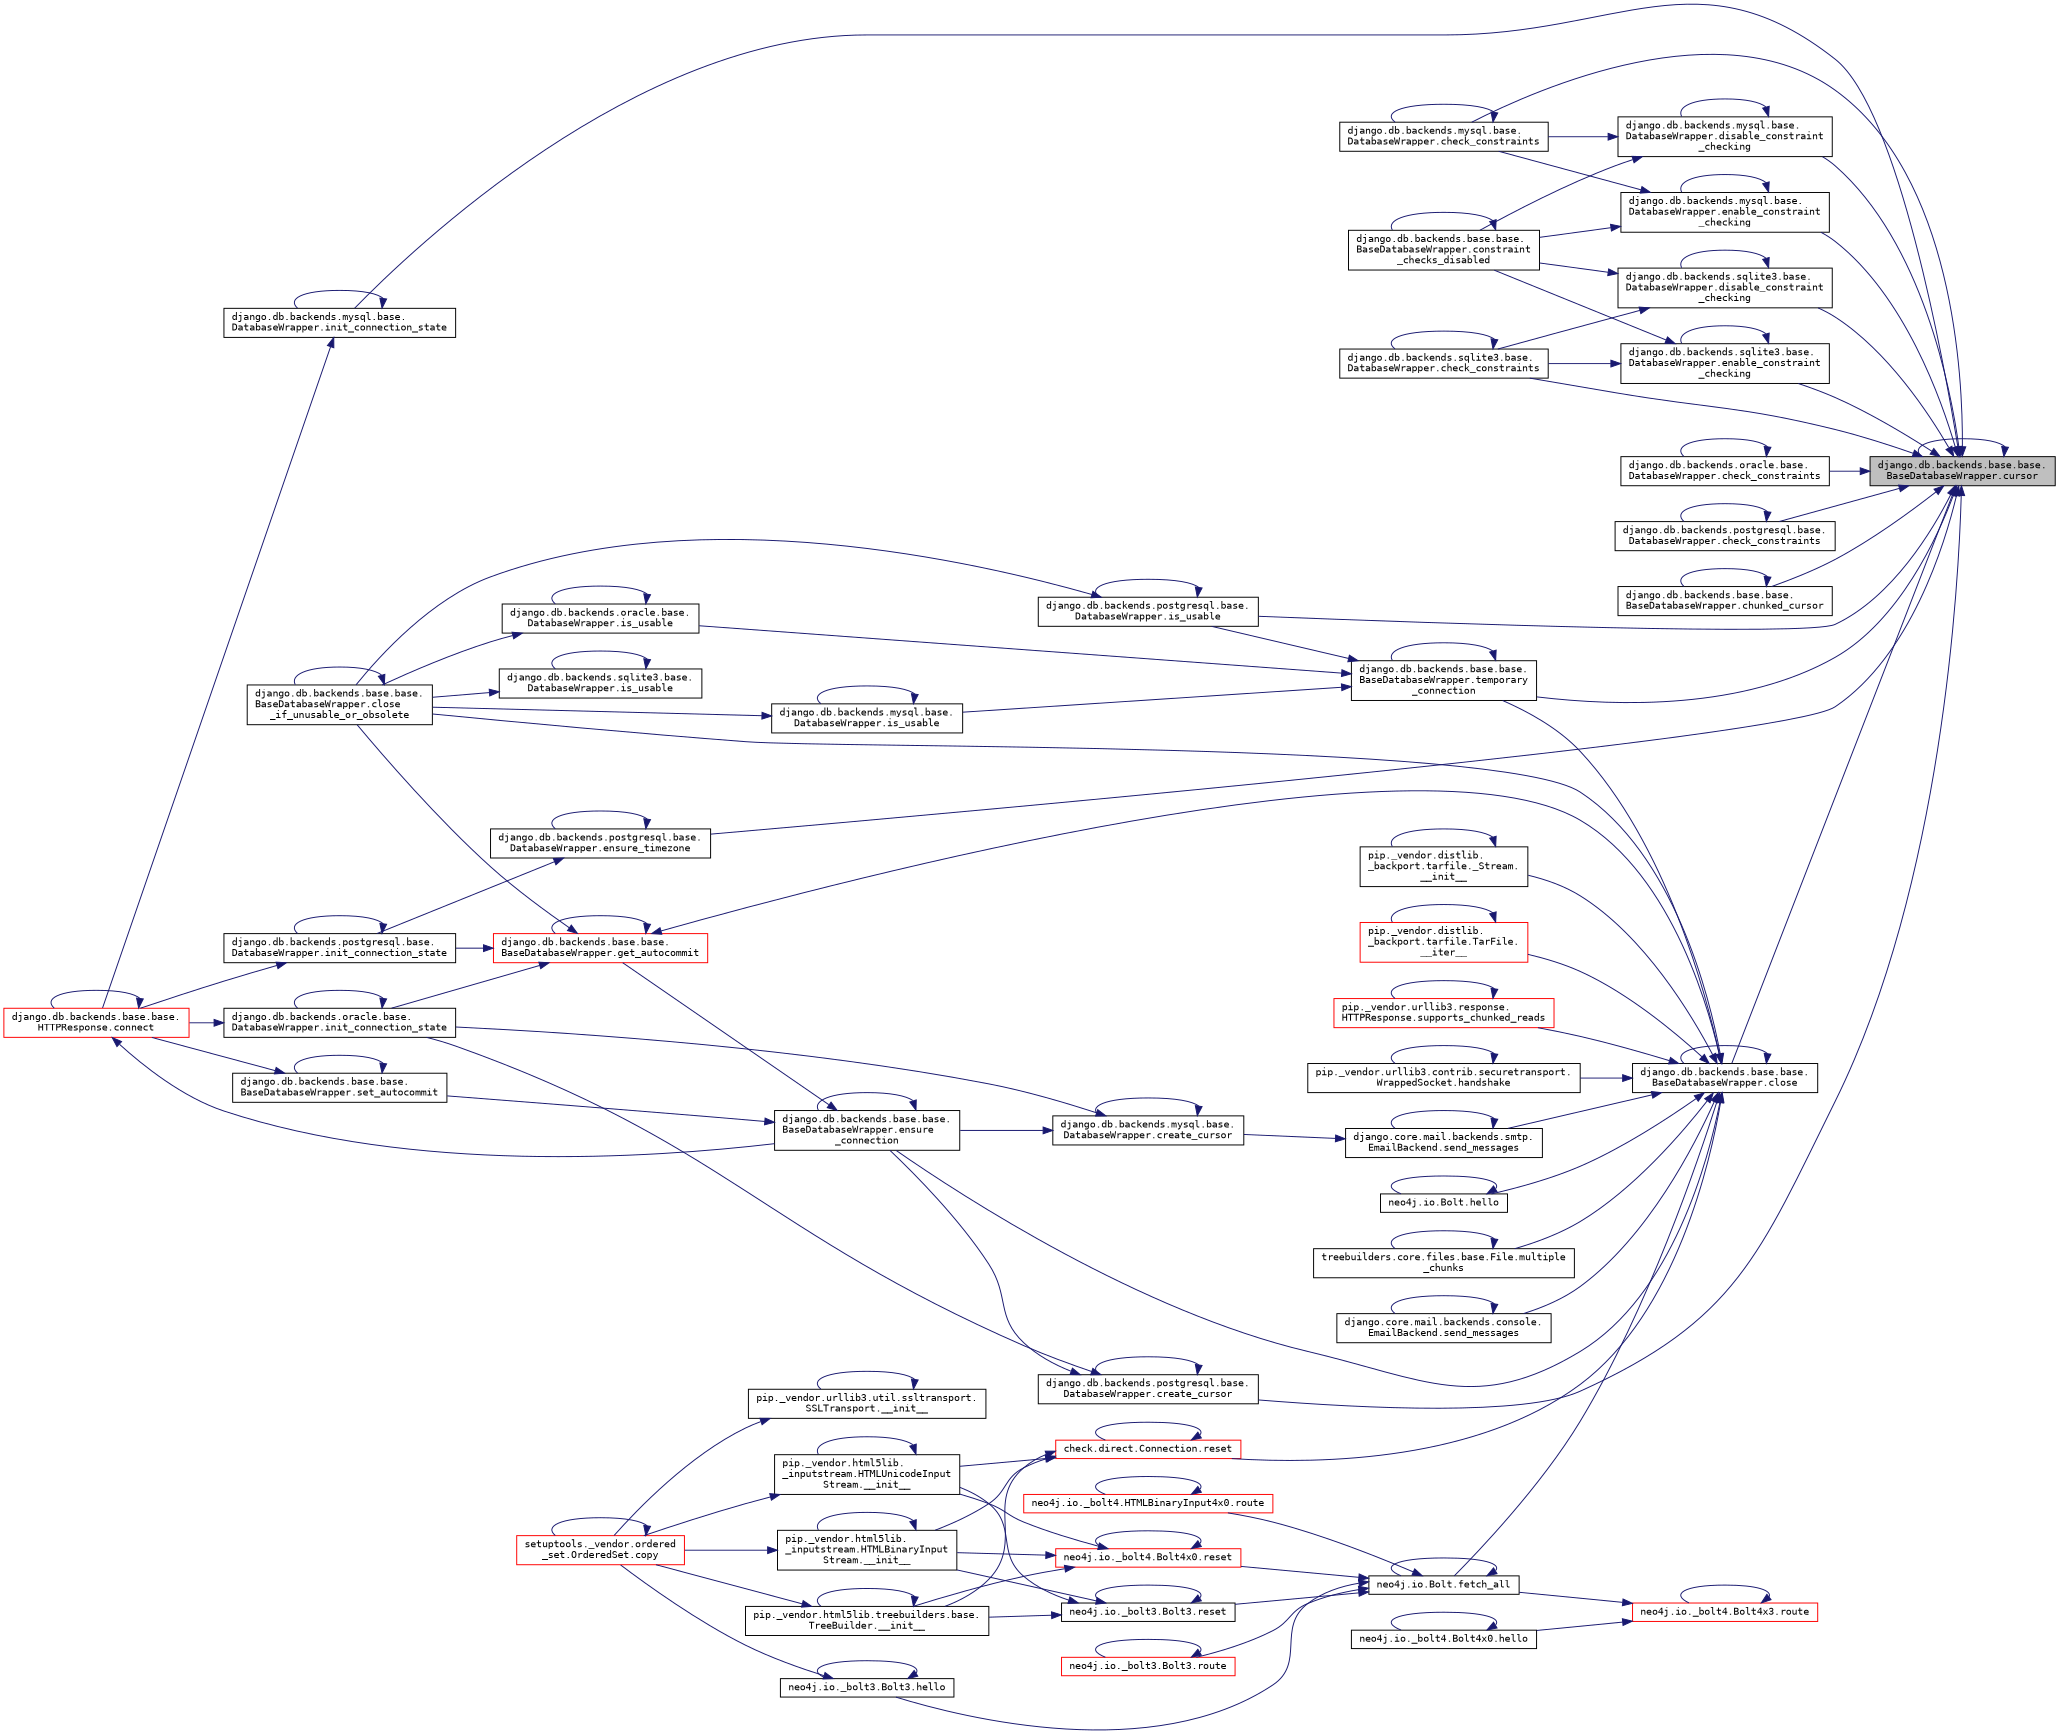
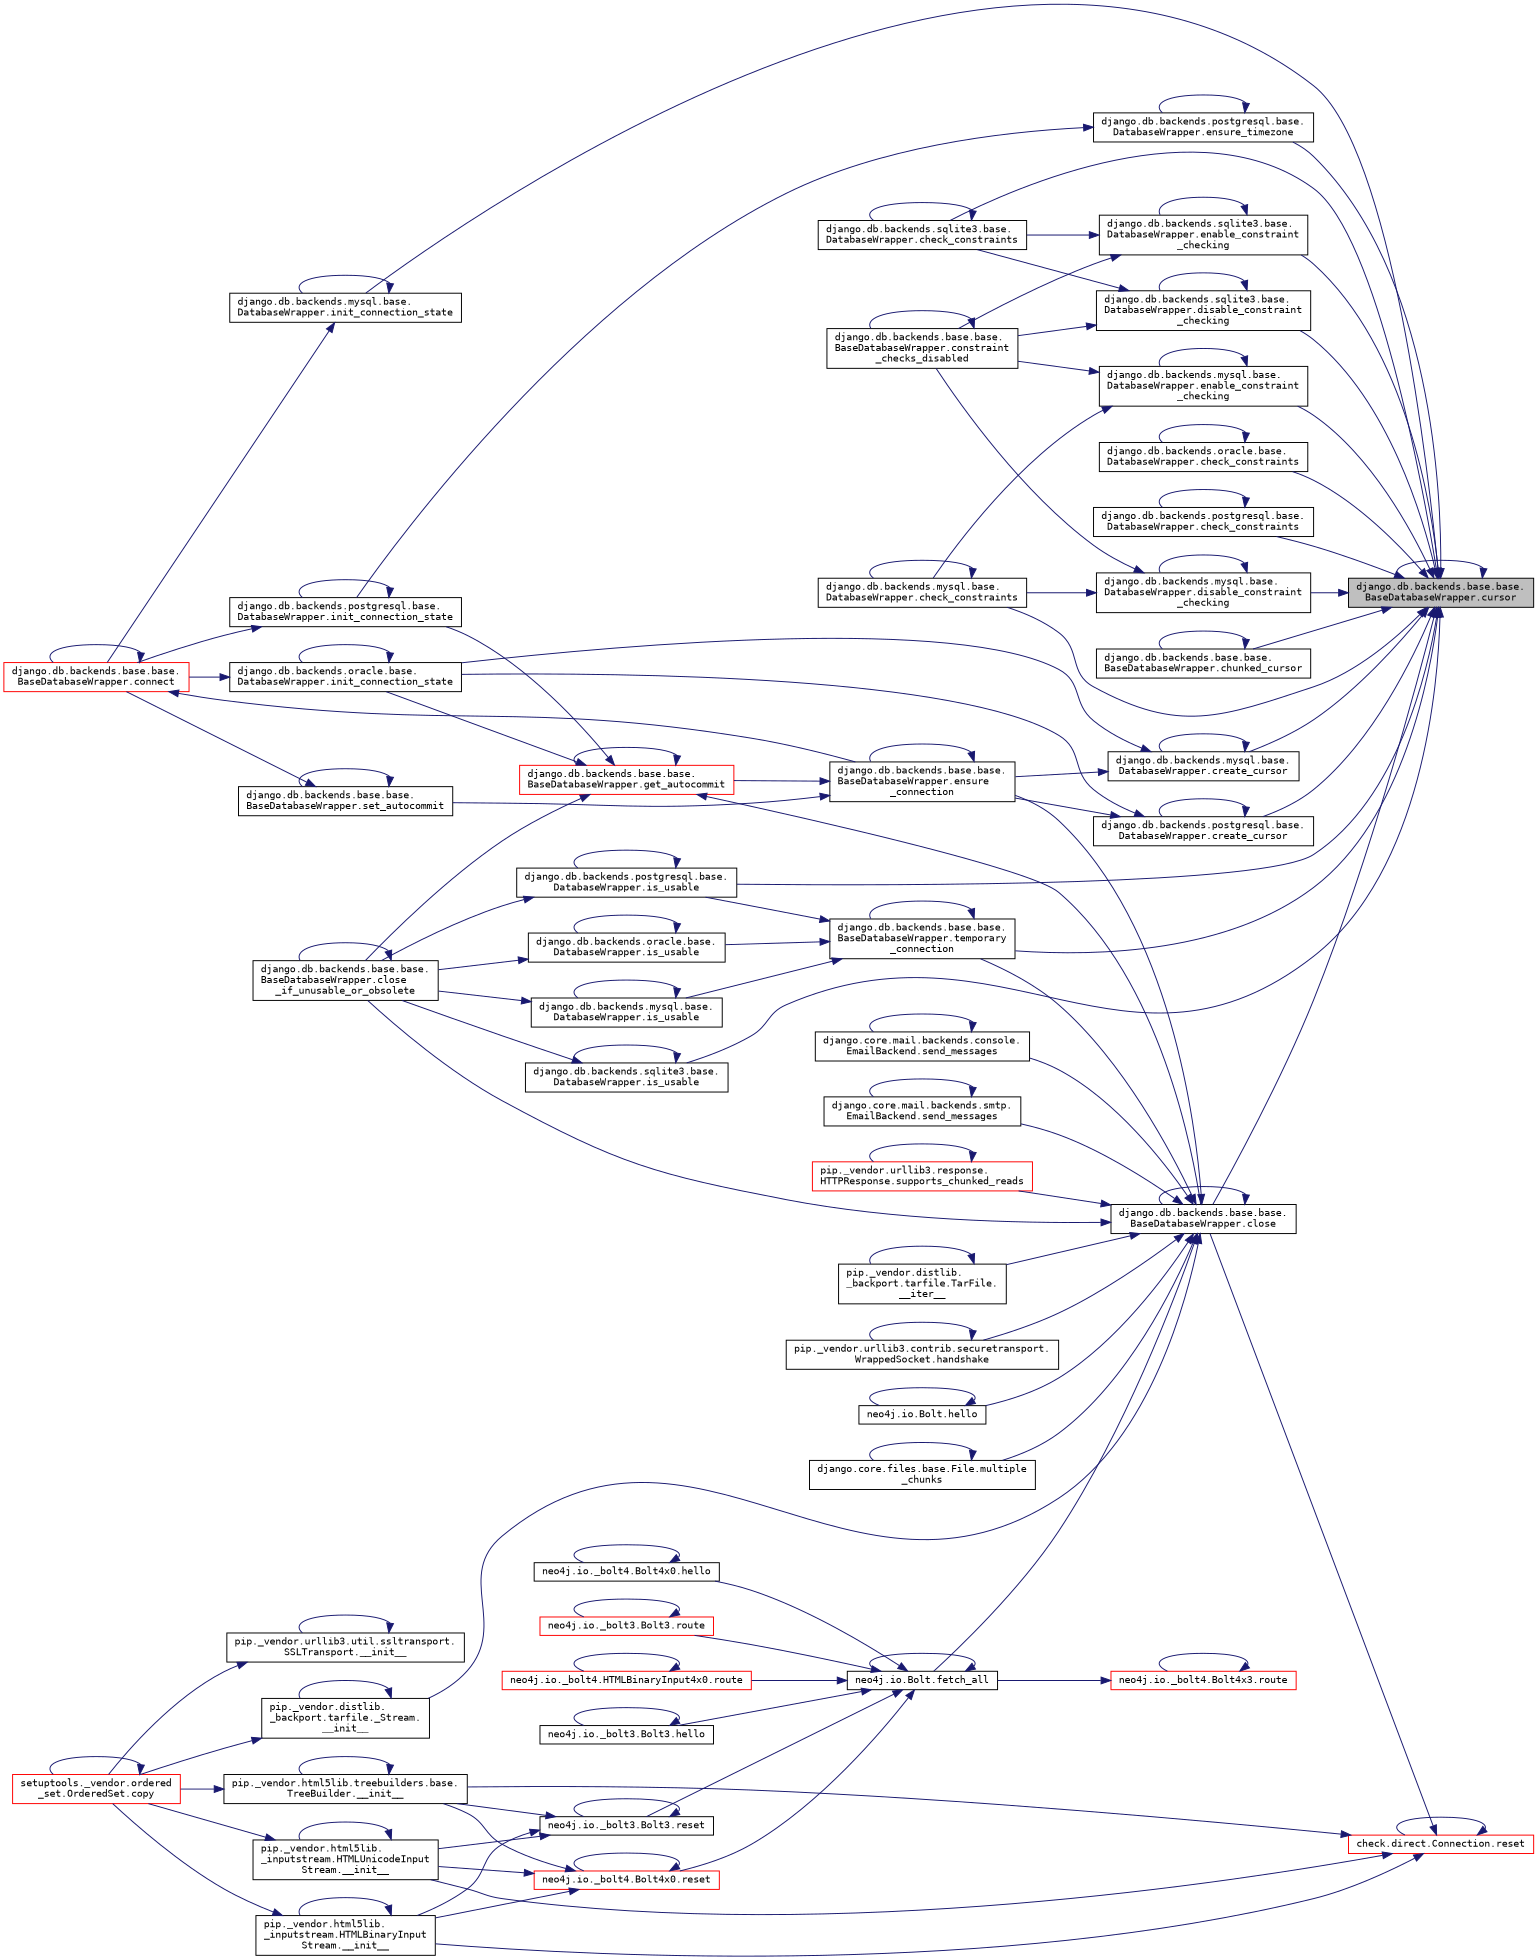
node "pip._vendor.distlib. _backport.tarfile.TarFile. __iter__": color red -> black
edge "django.db.backends.sqlite3.base. DatabaseWrapper.is_usable" -> "django.db.backends.base.base. BaseDatabaseWrapper.cursor": added
node "django.db.backends.base.base. HTTPResponse.connect": label "django.db.backends.base.base. HTTPResponse.connect" -> "django.db.backends.base.base. BaseDatabaseWrapper.connect"
edge "django.db.backends.mysql.base. DatabaseWrapper.create_cursor" -> "django.core.mail.backends.smtp. EmailBackend.send_messages": now "django.db.backends.mysql.base. DatabaseWrapper.create_cursor" -> "django.db.backends.base.base. BaseDatabaseWrapper.cursor"
node "treebuilders.core.files.base.File.multiple _chunks": label "treebuilders.core.files.base.File.multiple _chunks" -> "django.core.files.base.File.multiple _chunks"
edge "check.direct.Connection.reset" -> "django.db.backends.base.base. BaseDatabaseWrapper.close": reversed
edge "neo4j.io._bolt4.Bolt4x0.hello" -> "neo4j.io._bolt4.Bolt4x3.route": now "neo4j.io._bolt4.Bolt4x0.hello" -> "neo4j.io.Bolt.fetch_all"
edge "setuptools._vendor.ordered _set.OrderedSet.copy" -> "neo4j.io._bolt3.Bolt3.hello": now "setuptools._vendor.ordered _set.OrderedSet.copy" -> "pip._vendor.distlib. _backport.tarfile._Stream. __init__"
